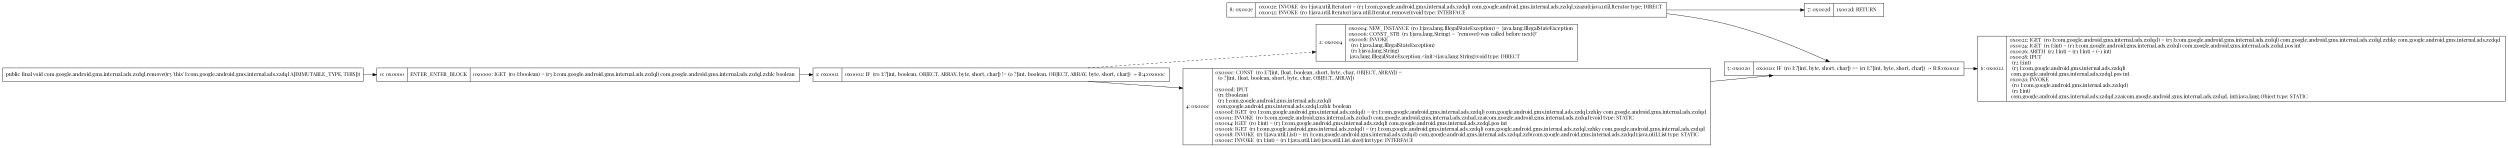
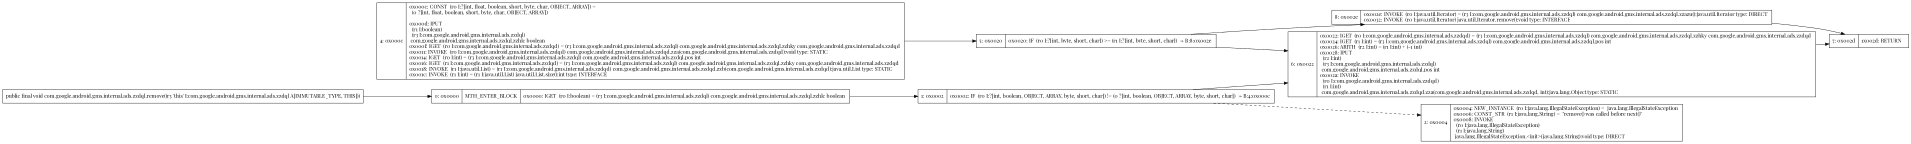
edge "8: 0x002e" -> "5: 0x0020": reversed
edge "6: 0x0022" -> "7: 0x002d": added
node "0: 0x0000": text "ENTER_ENTER_BLOCK" -> "MTH_ENTER_BLOCK"
edge "1: 0x0002" -> "4: 0x000c": now "1: 0x0002" -> "6: 0x0022"
